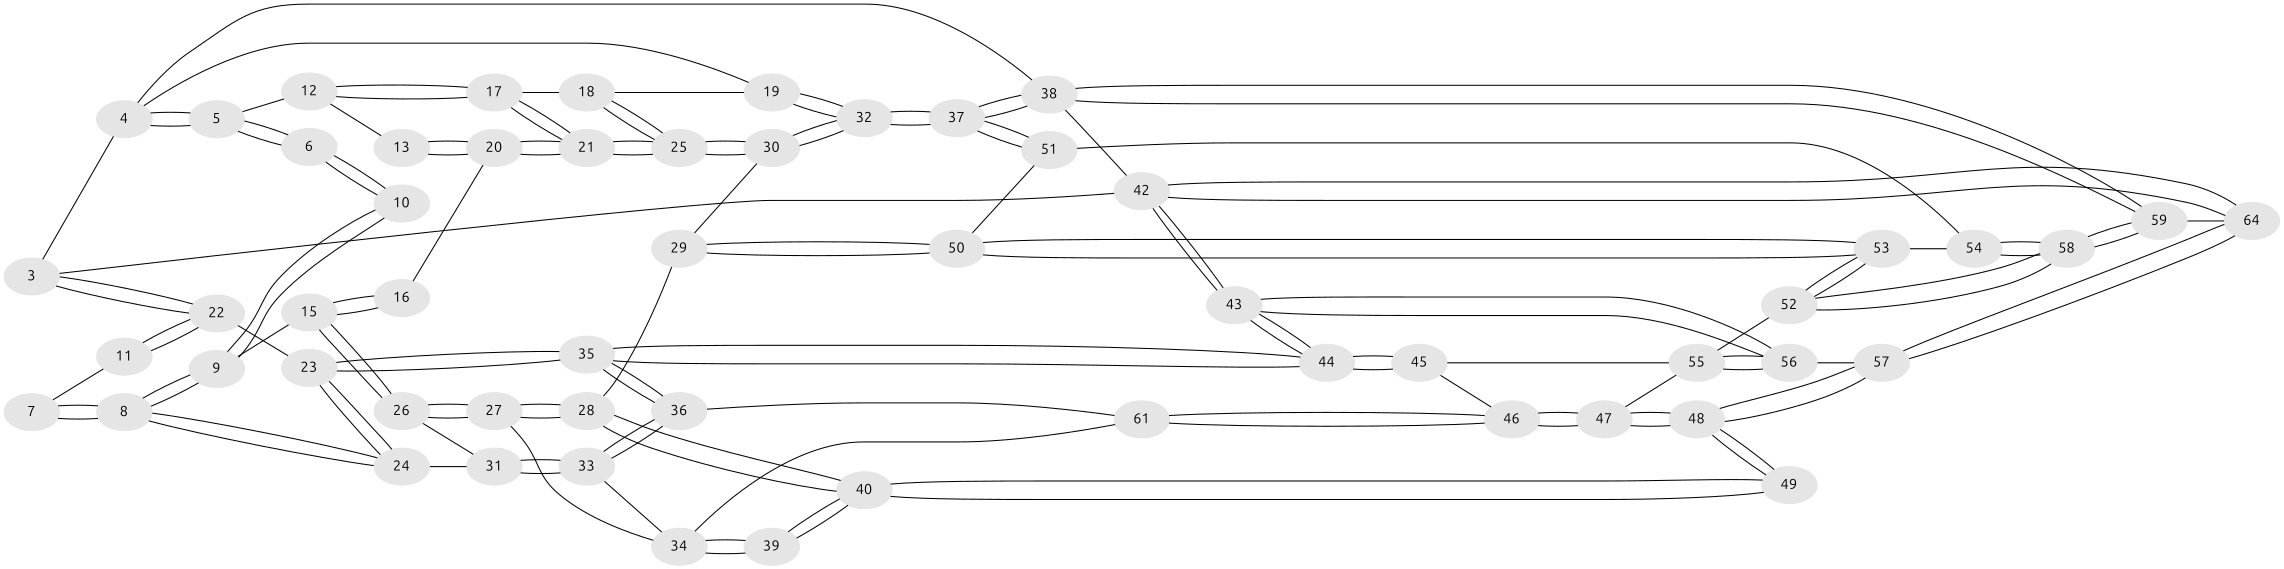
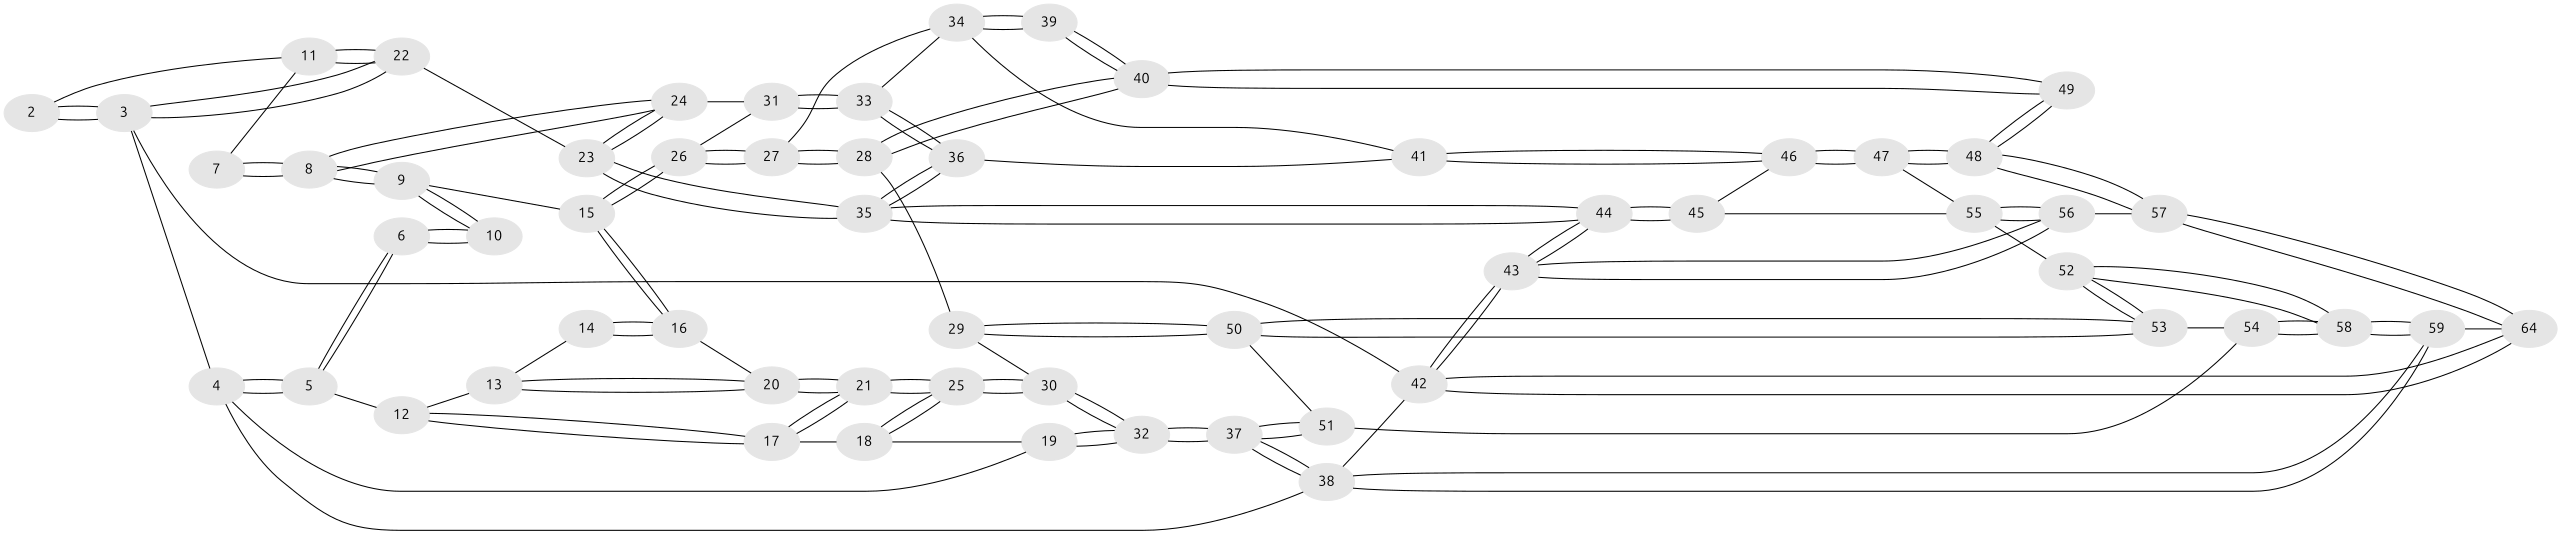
node "2": added
node "14": added
node "61": label "61" -> "41"
